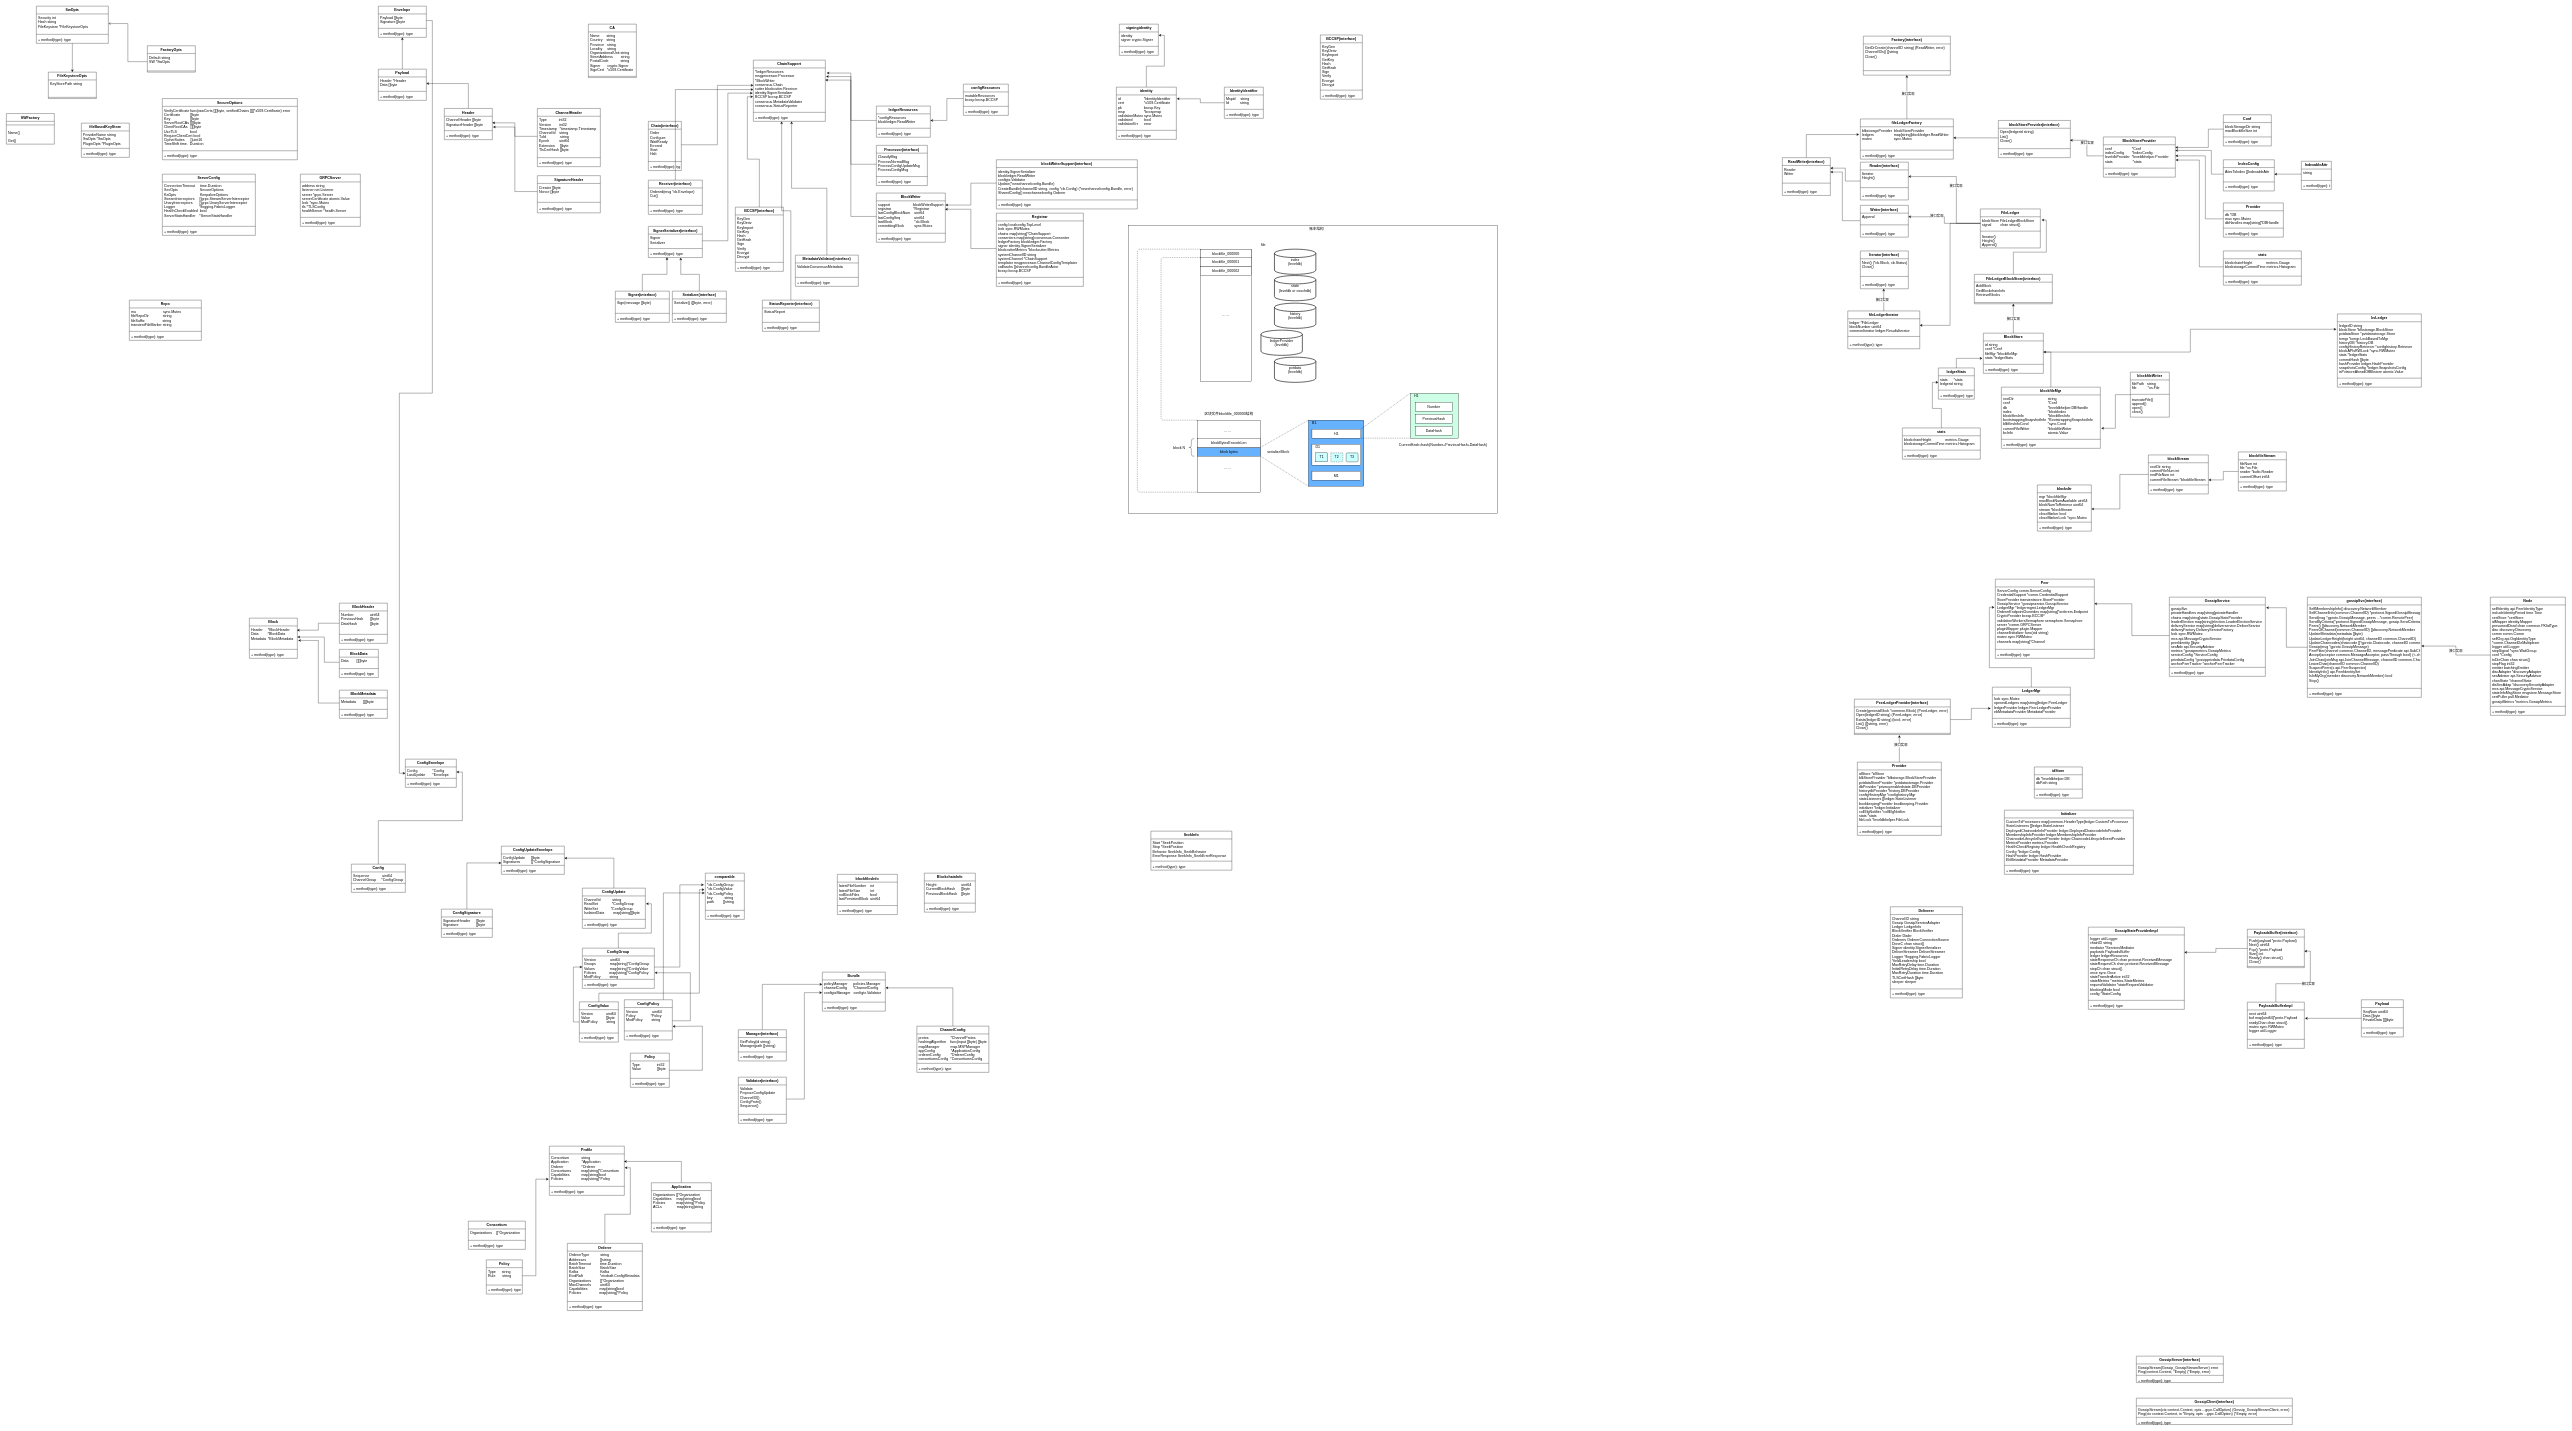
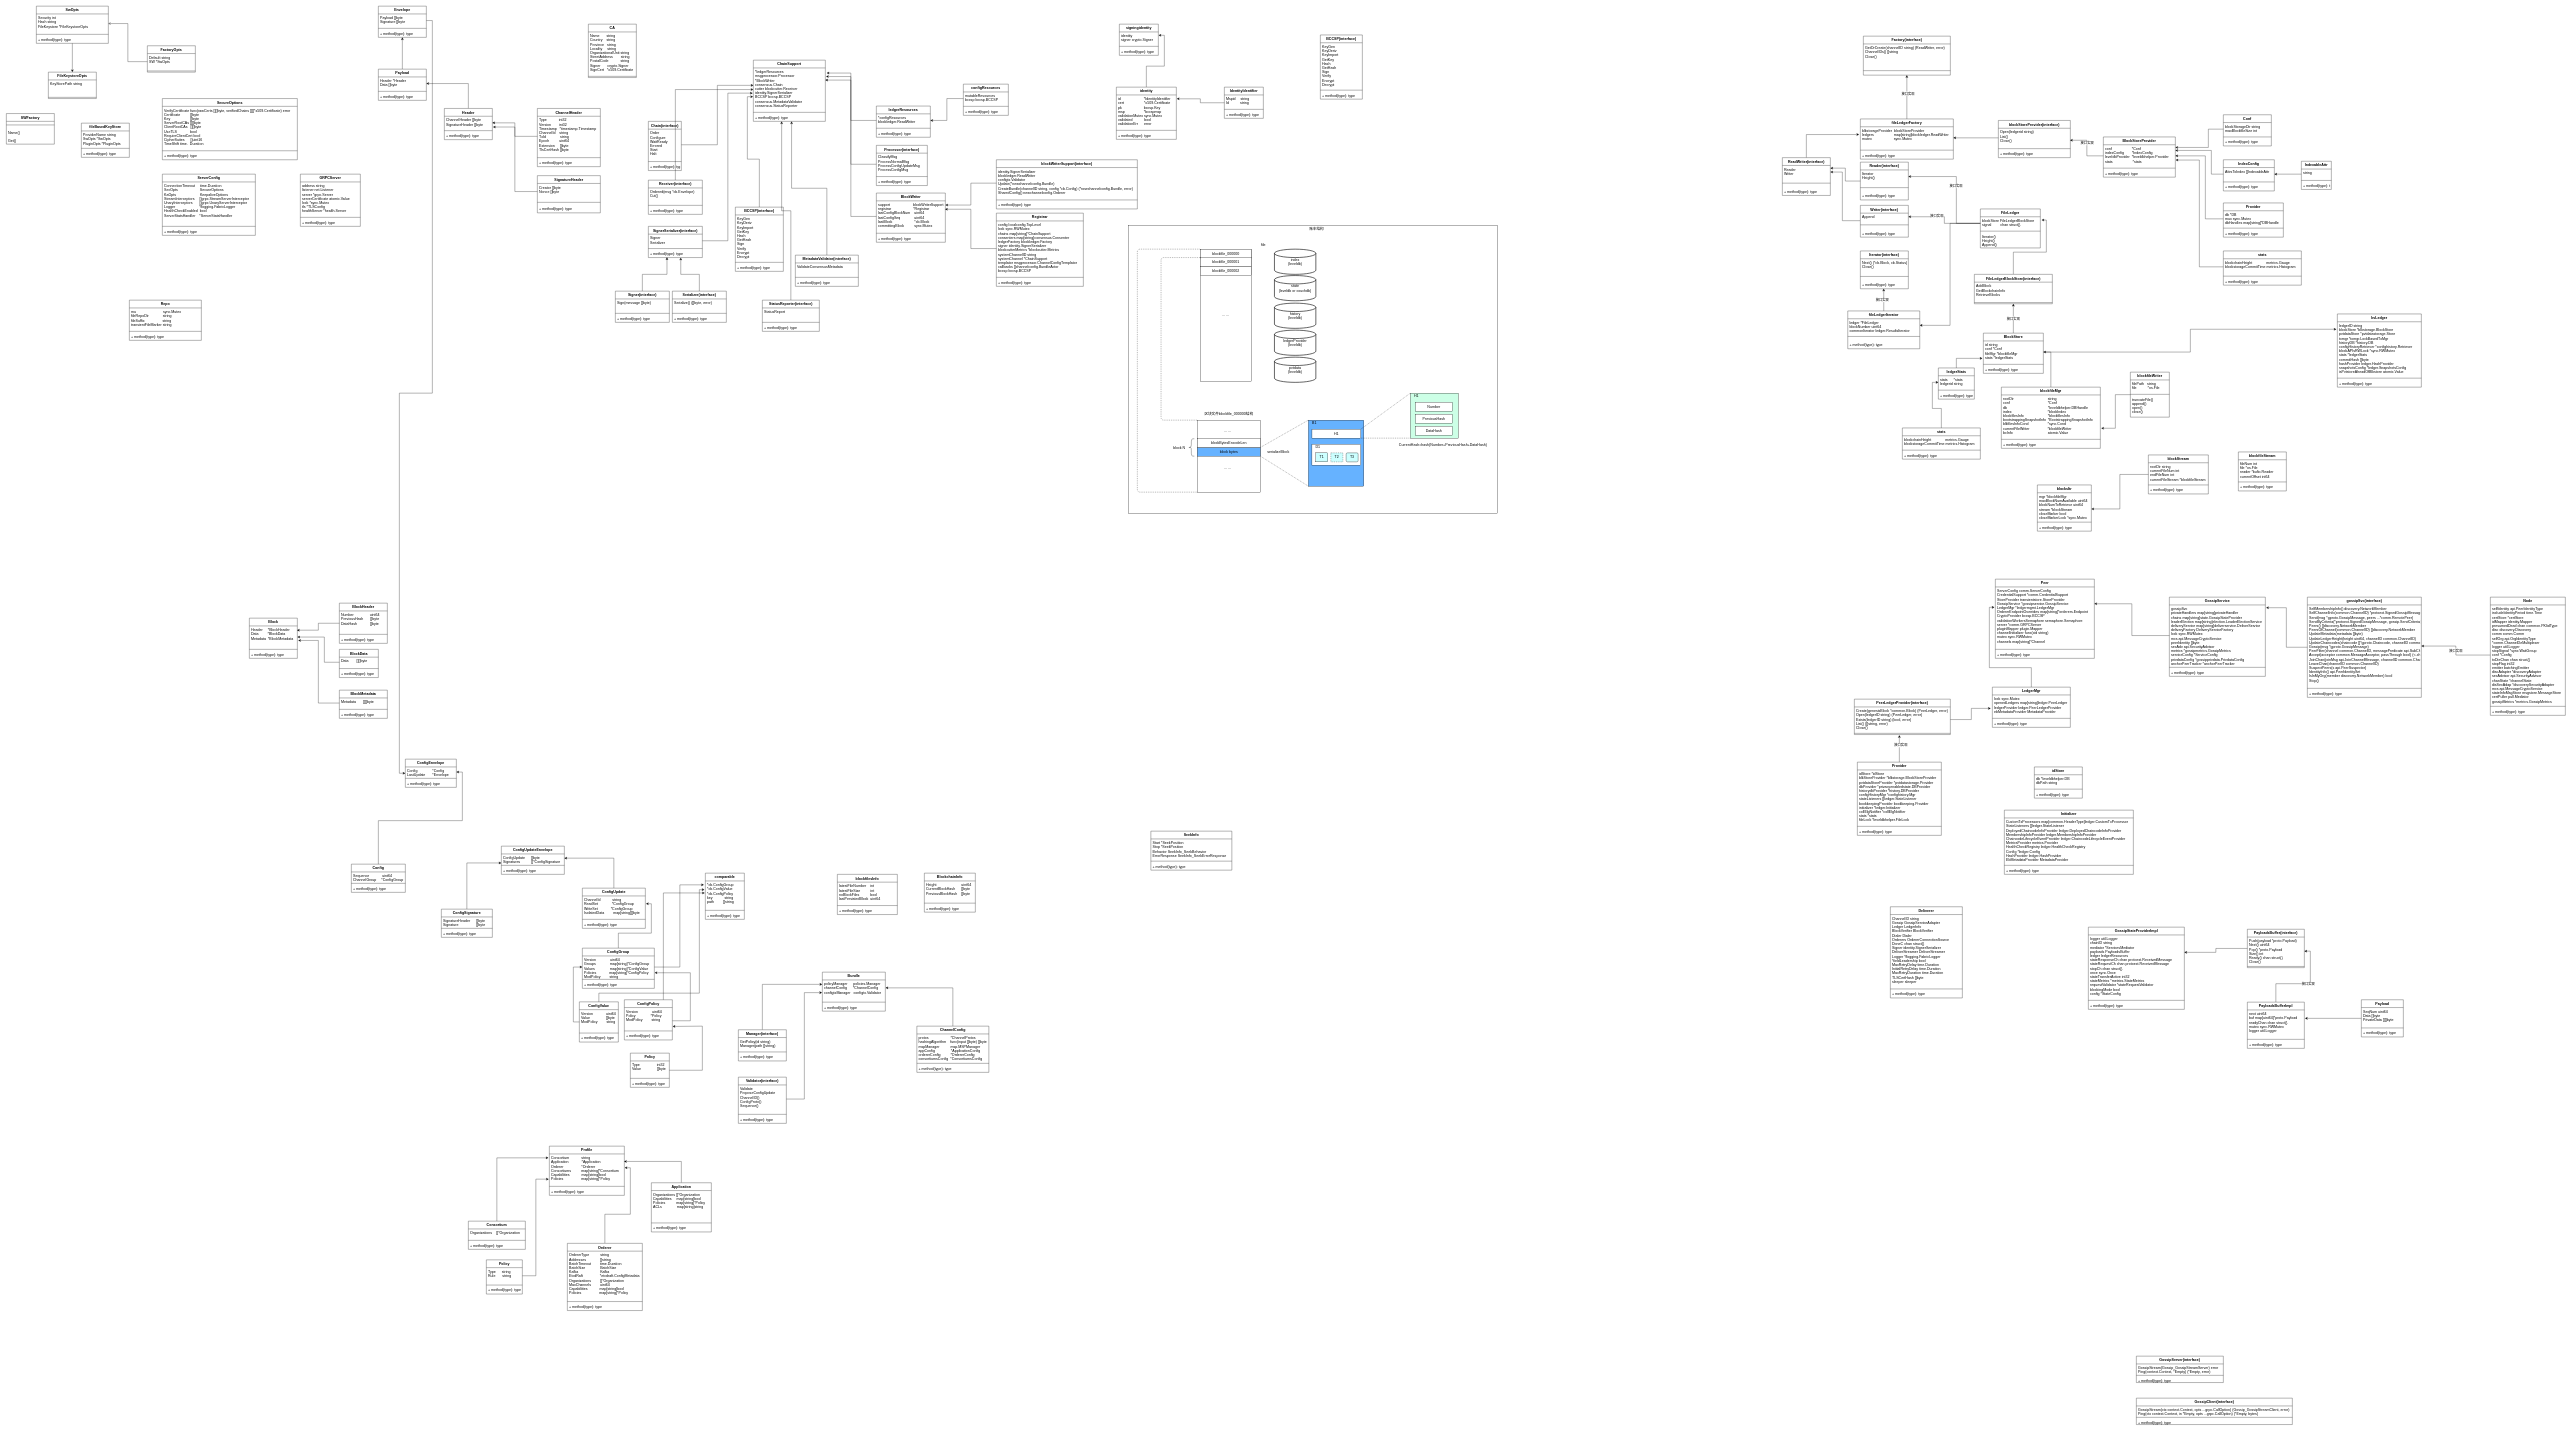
node "ledgerProvider (leveldb)": moved (1281, 343) -> (1295, 343)
node "M1": removed
edge "blockfileStream" -> "rootDir string currentFileNum int endFileNum int currentFileStream *blockfileStream": removed
edge "Consortium" -> "Consortium string Application *Application Orderer *Orderer Consortiums map[string]*Consortium Capabilities map[string]bool Policies map[string]*Policy": added
node "GossipStream(ctx context.Context, opts ...grpc.CallOption) (Gossip_GossipStreamClient, error) Ping(ctx context.Context, in *Empty, opts ...grpc.CallOption) (*Empty, error)": label "GossipStream(ctx context.Context, opts ...grpc.CallOption) (Gossip_GossipStreamClient, error) Ping(ctx context.Context, in *Empty, opts ...grpc.CallOption) (*Empty, error)" -> "GossipStream(ctx context.Context, opts ...grpc.CallOption) (Gossip_GossipStreamClient, error) Ping(ctx context.Context, in *Empty, opts ...grpc.CallOption) (*Empty, bytes)"
